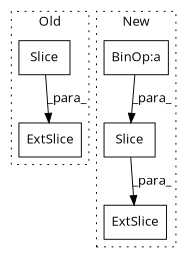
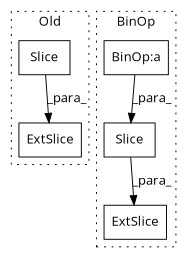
cluster "New": label "New" -> "BinOp"
